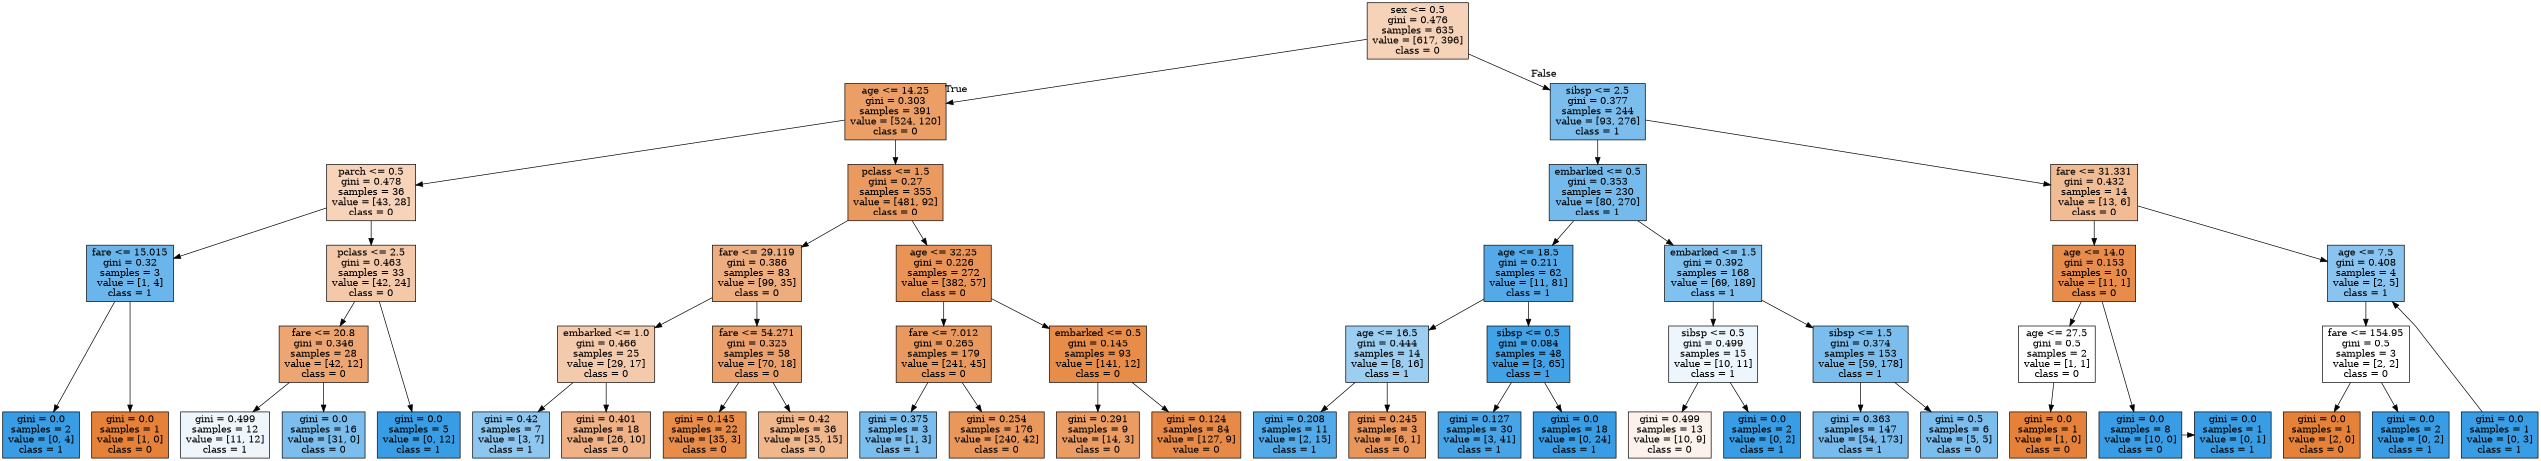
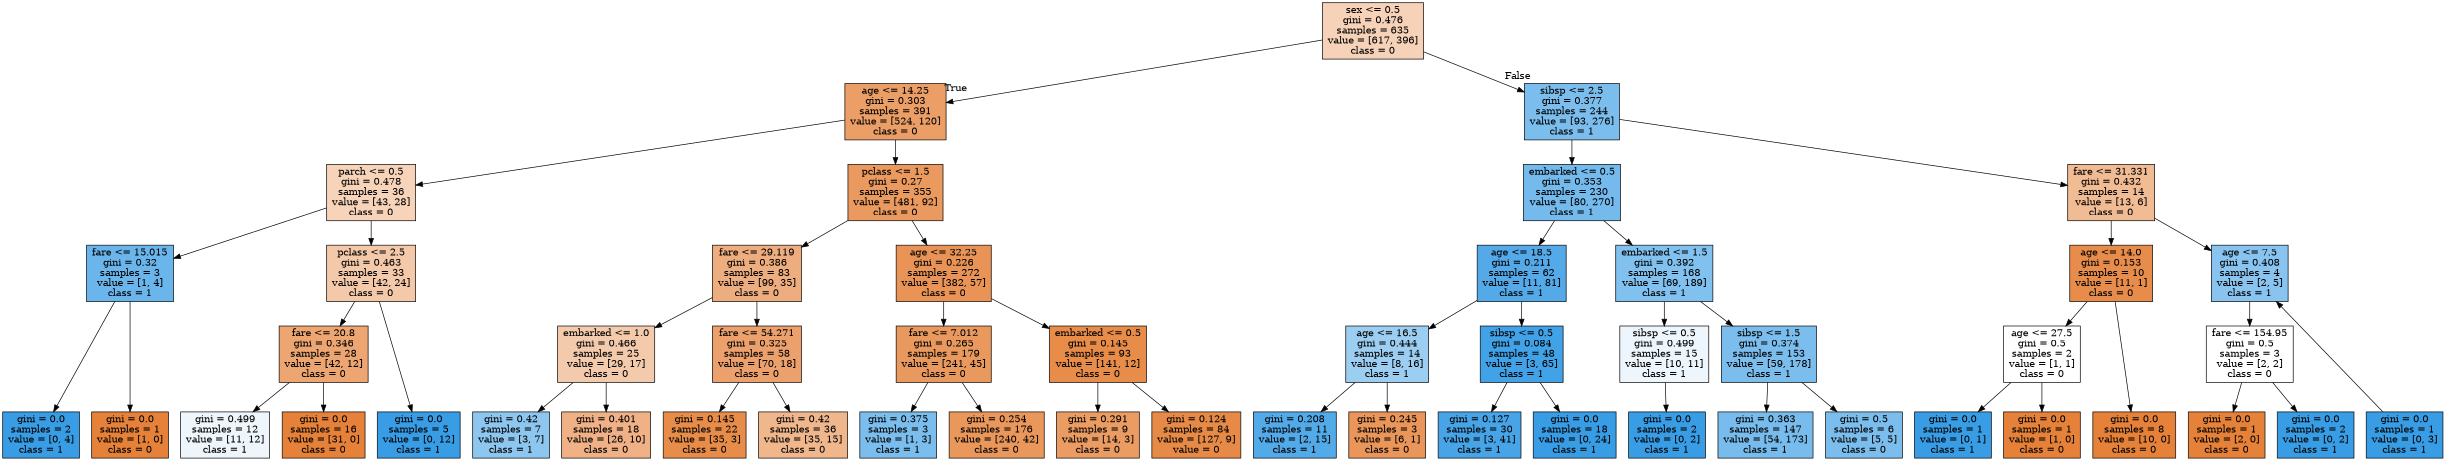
node "gini = 0.0 samples = 16 value = [31, 0] class = 0": fillcolor #399de5aa -> #e58139ff
node "gini = 0.499 samples = 13 value = [10, 9] class = 0": removed
node "gini = 0.0 samples = 8 value = [10, 0] class = 0": fillcolor #399de5ff -> #e58139ff
edge "gini = 0.0 samples = 8 value = [10, 0] class = 0" -> "gini = 0.0 samples = 1 value = [0, 1] class = 1": now "age <= 27.5 gini = 0.5 samples = 2 value = [1, 1] class = 0" -> "gini = 0.0 samples = 1 value = [0, 1] class = 1"
